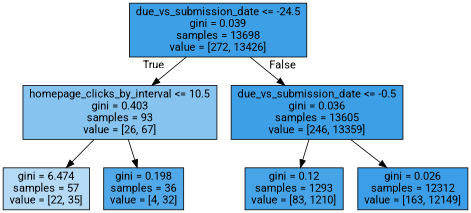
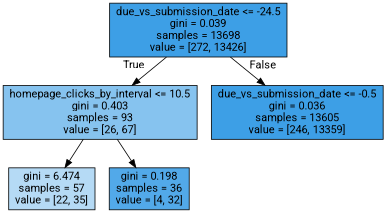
node "gini = 0.12 samples = 1293 value = [83, 1210]": removed
node "gini = 0.026 samples = 12312 value = [163, 12149]": removed
